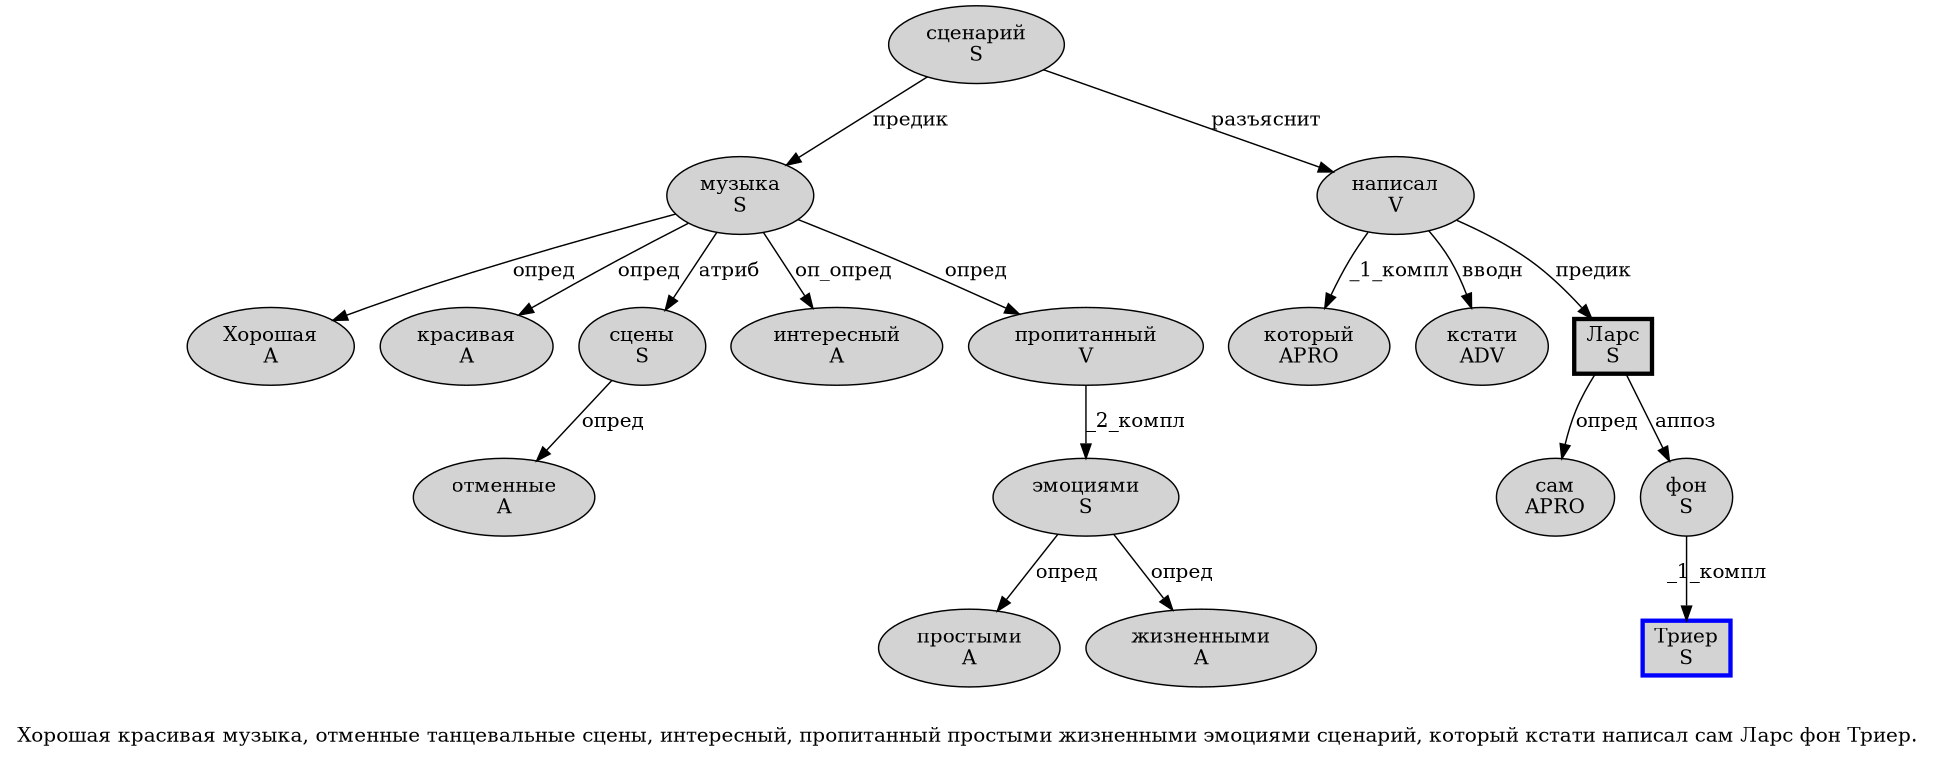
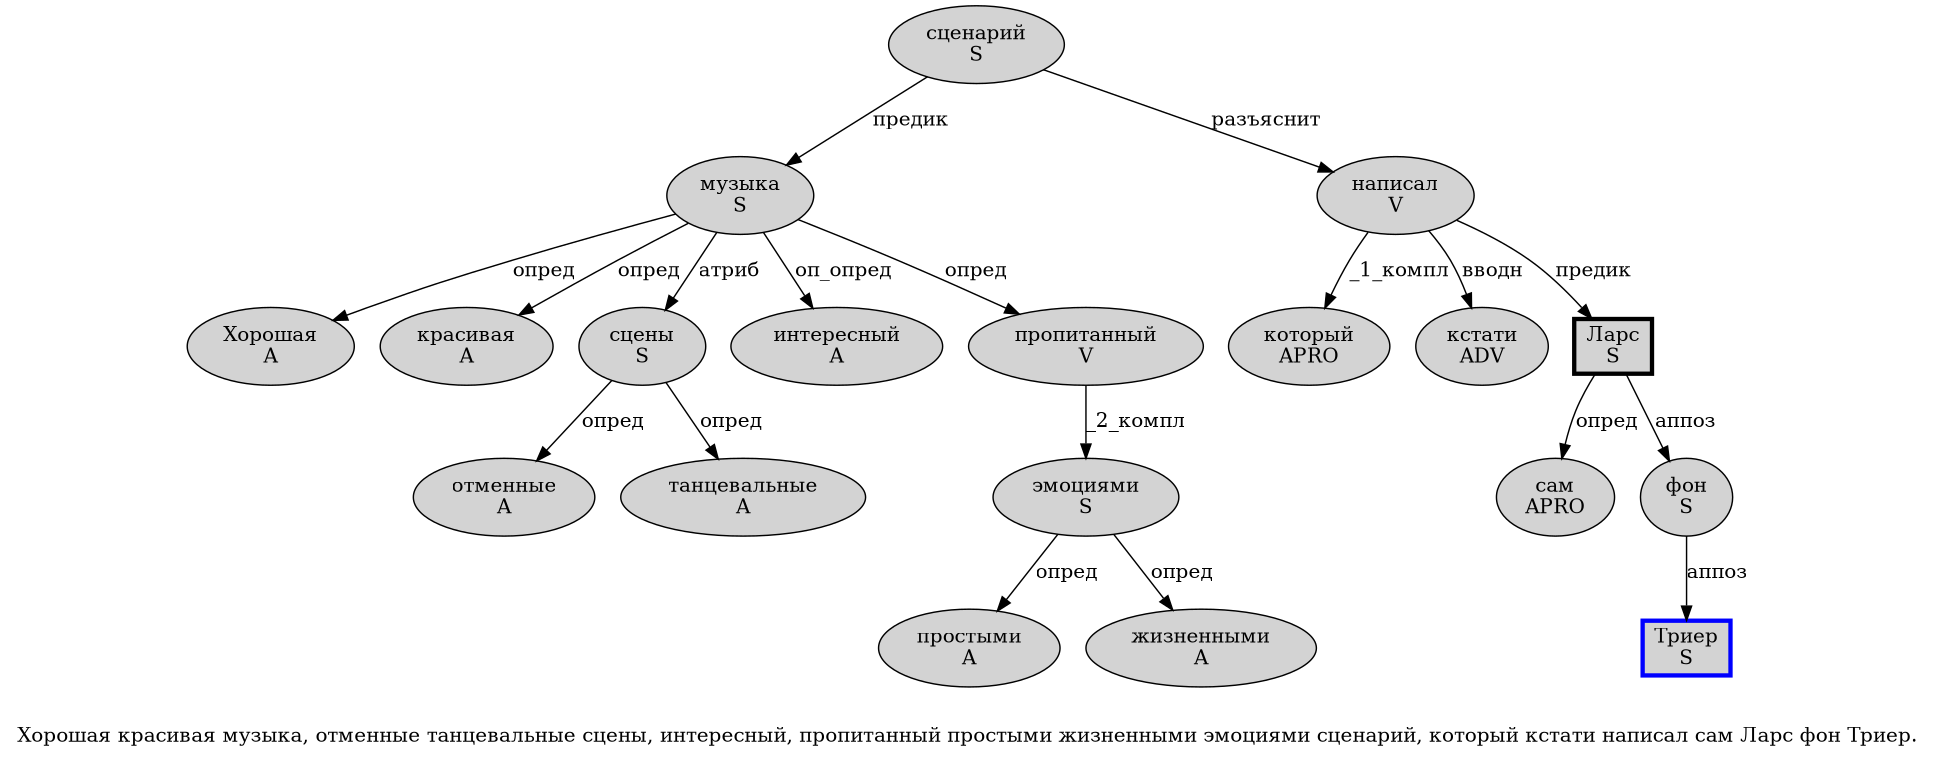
node "танцевальные A": added
edge "фон S" -> "Триер S": label "_1_компл" -> "аппоз"
